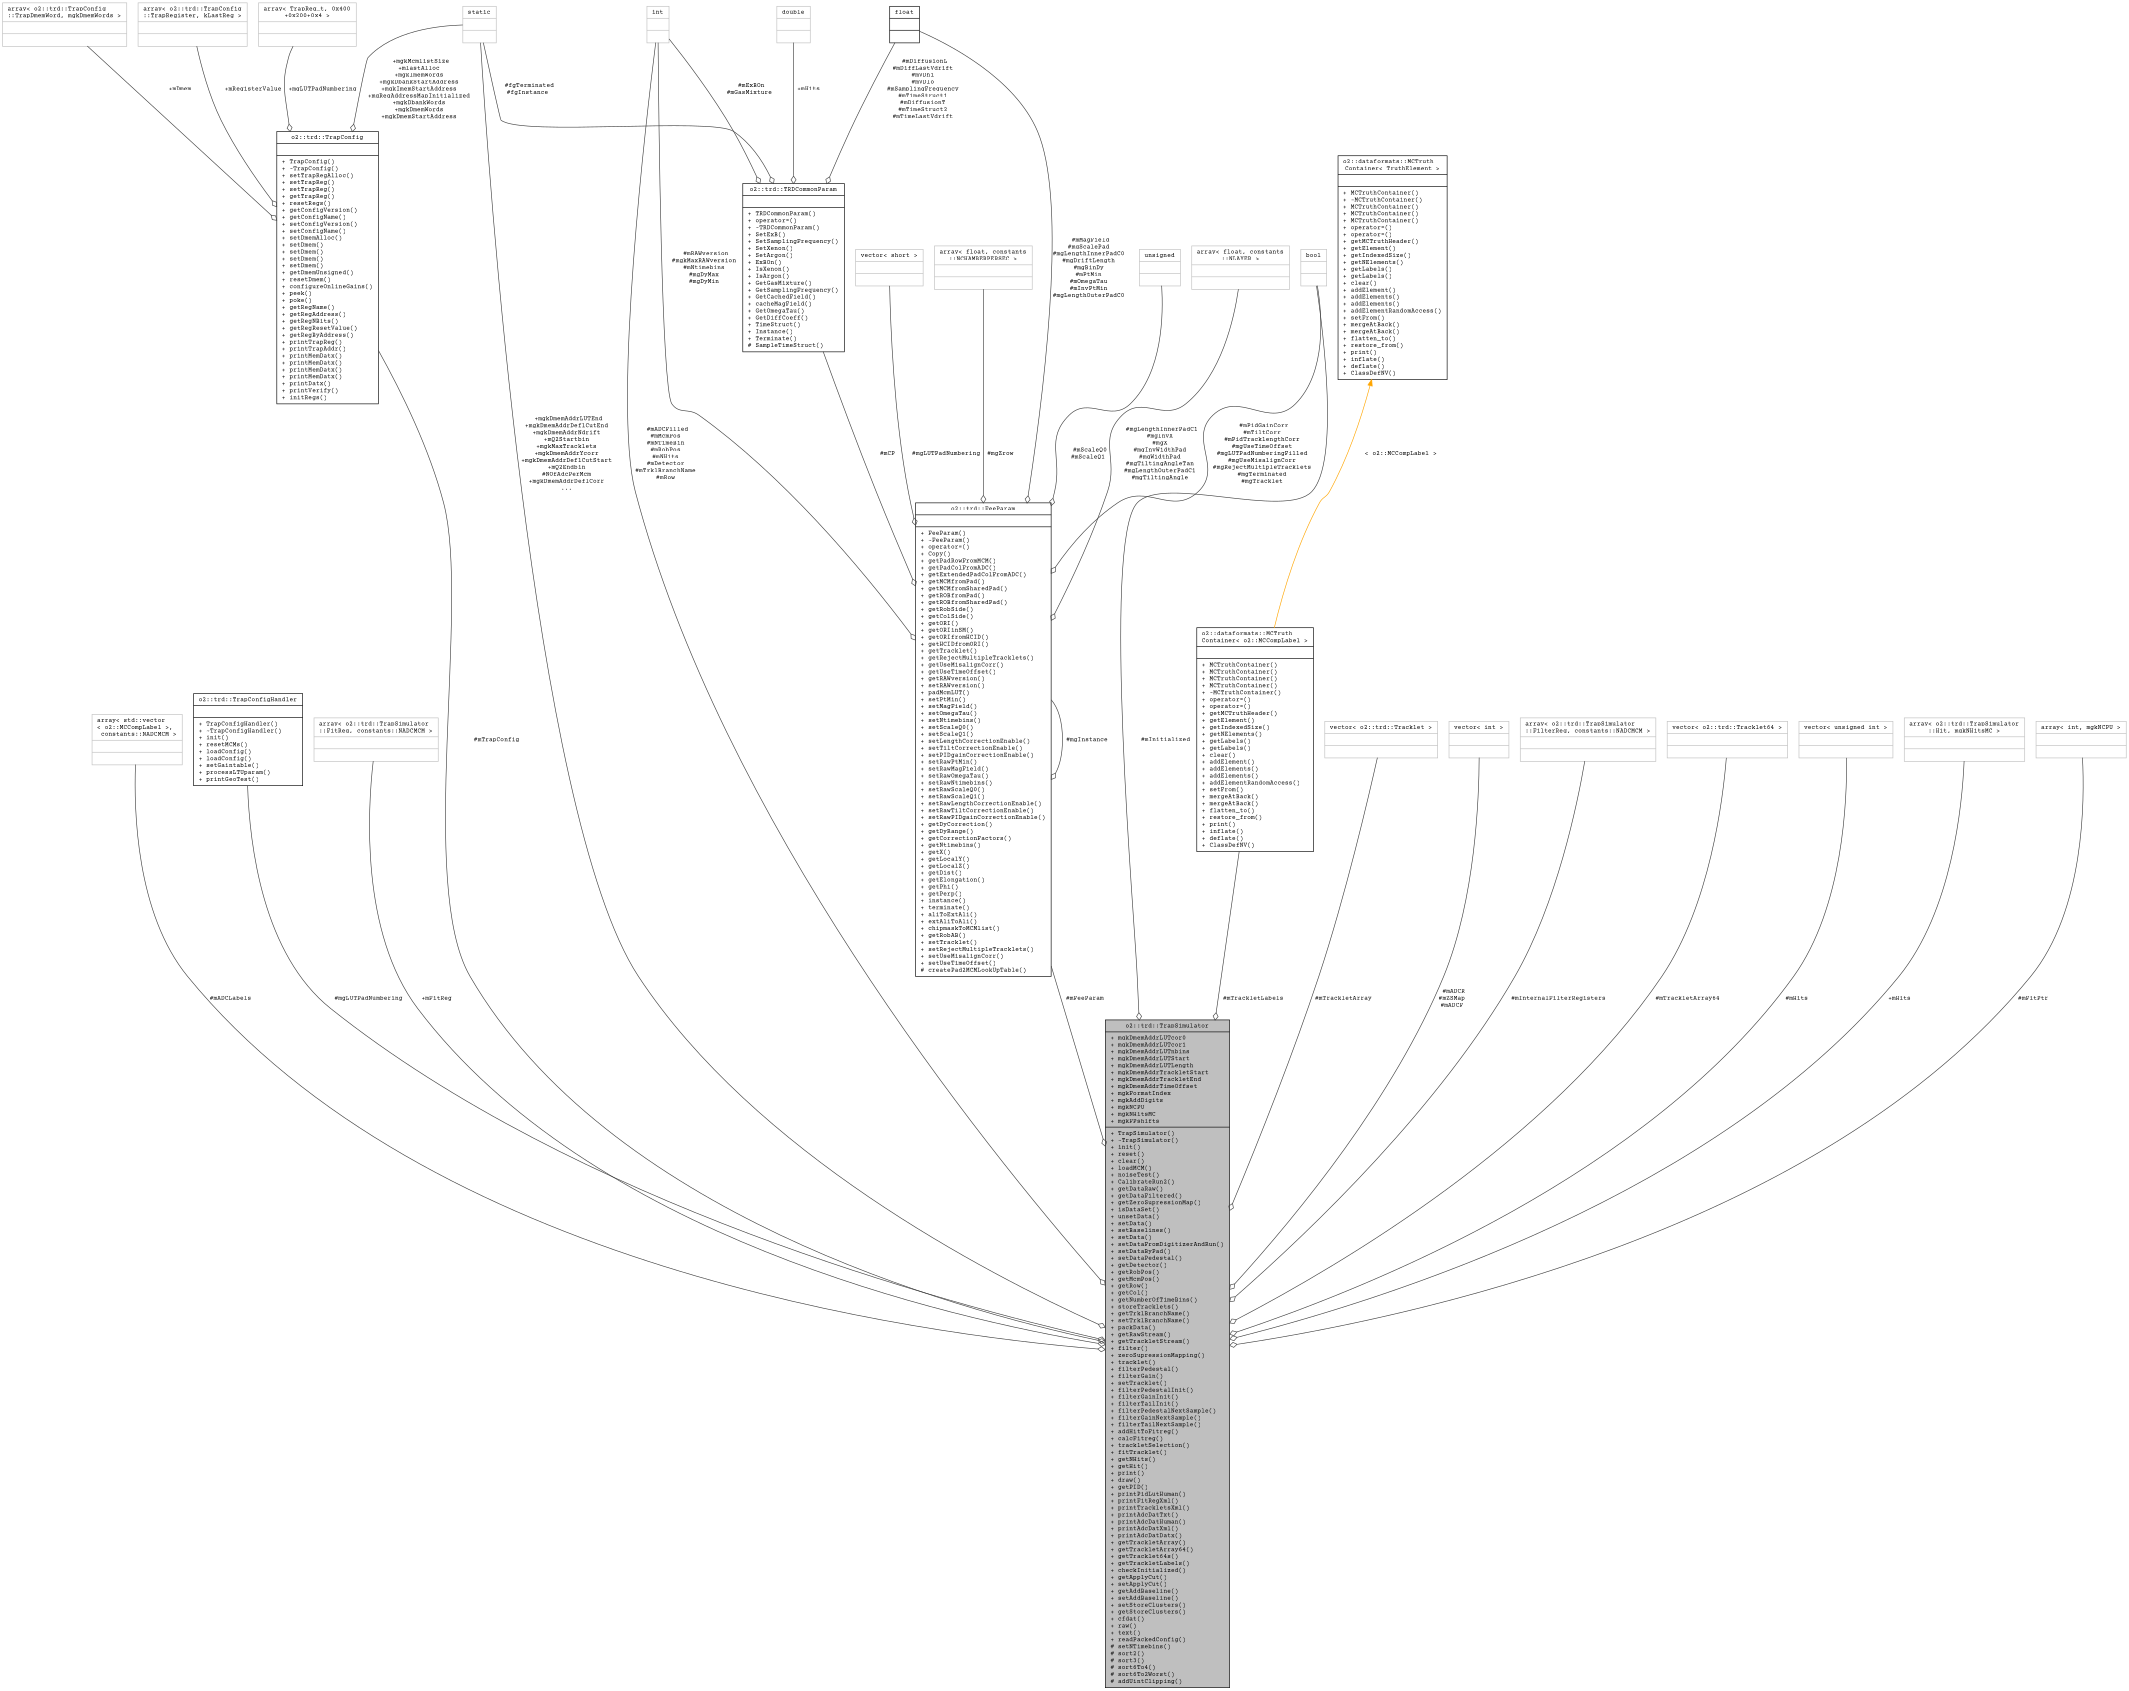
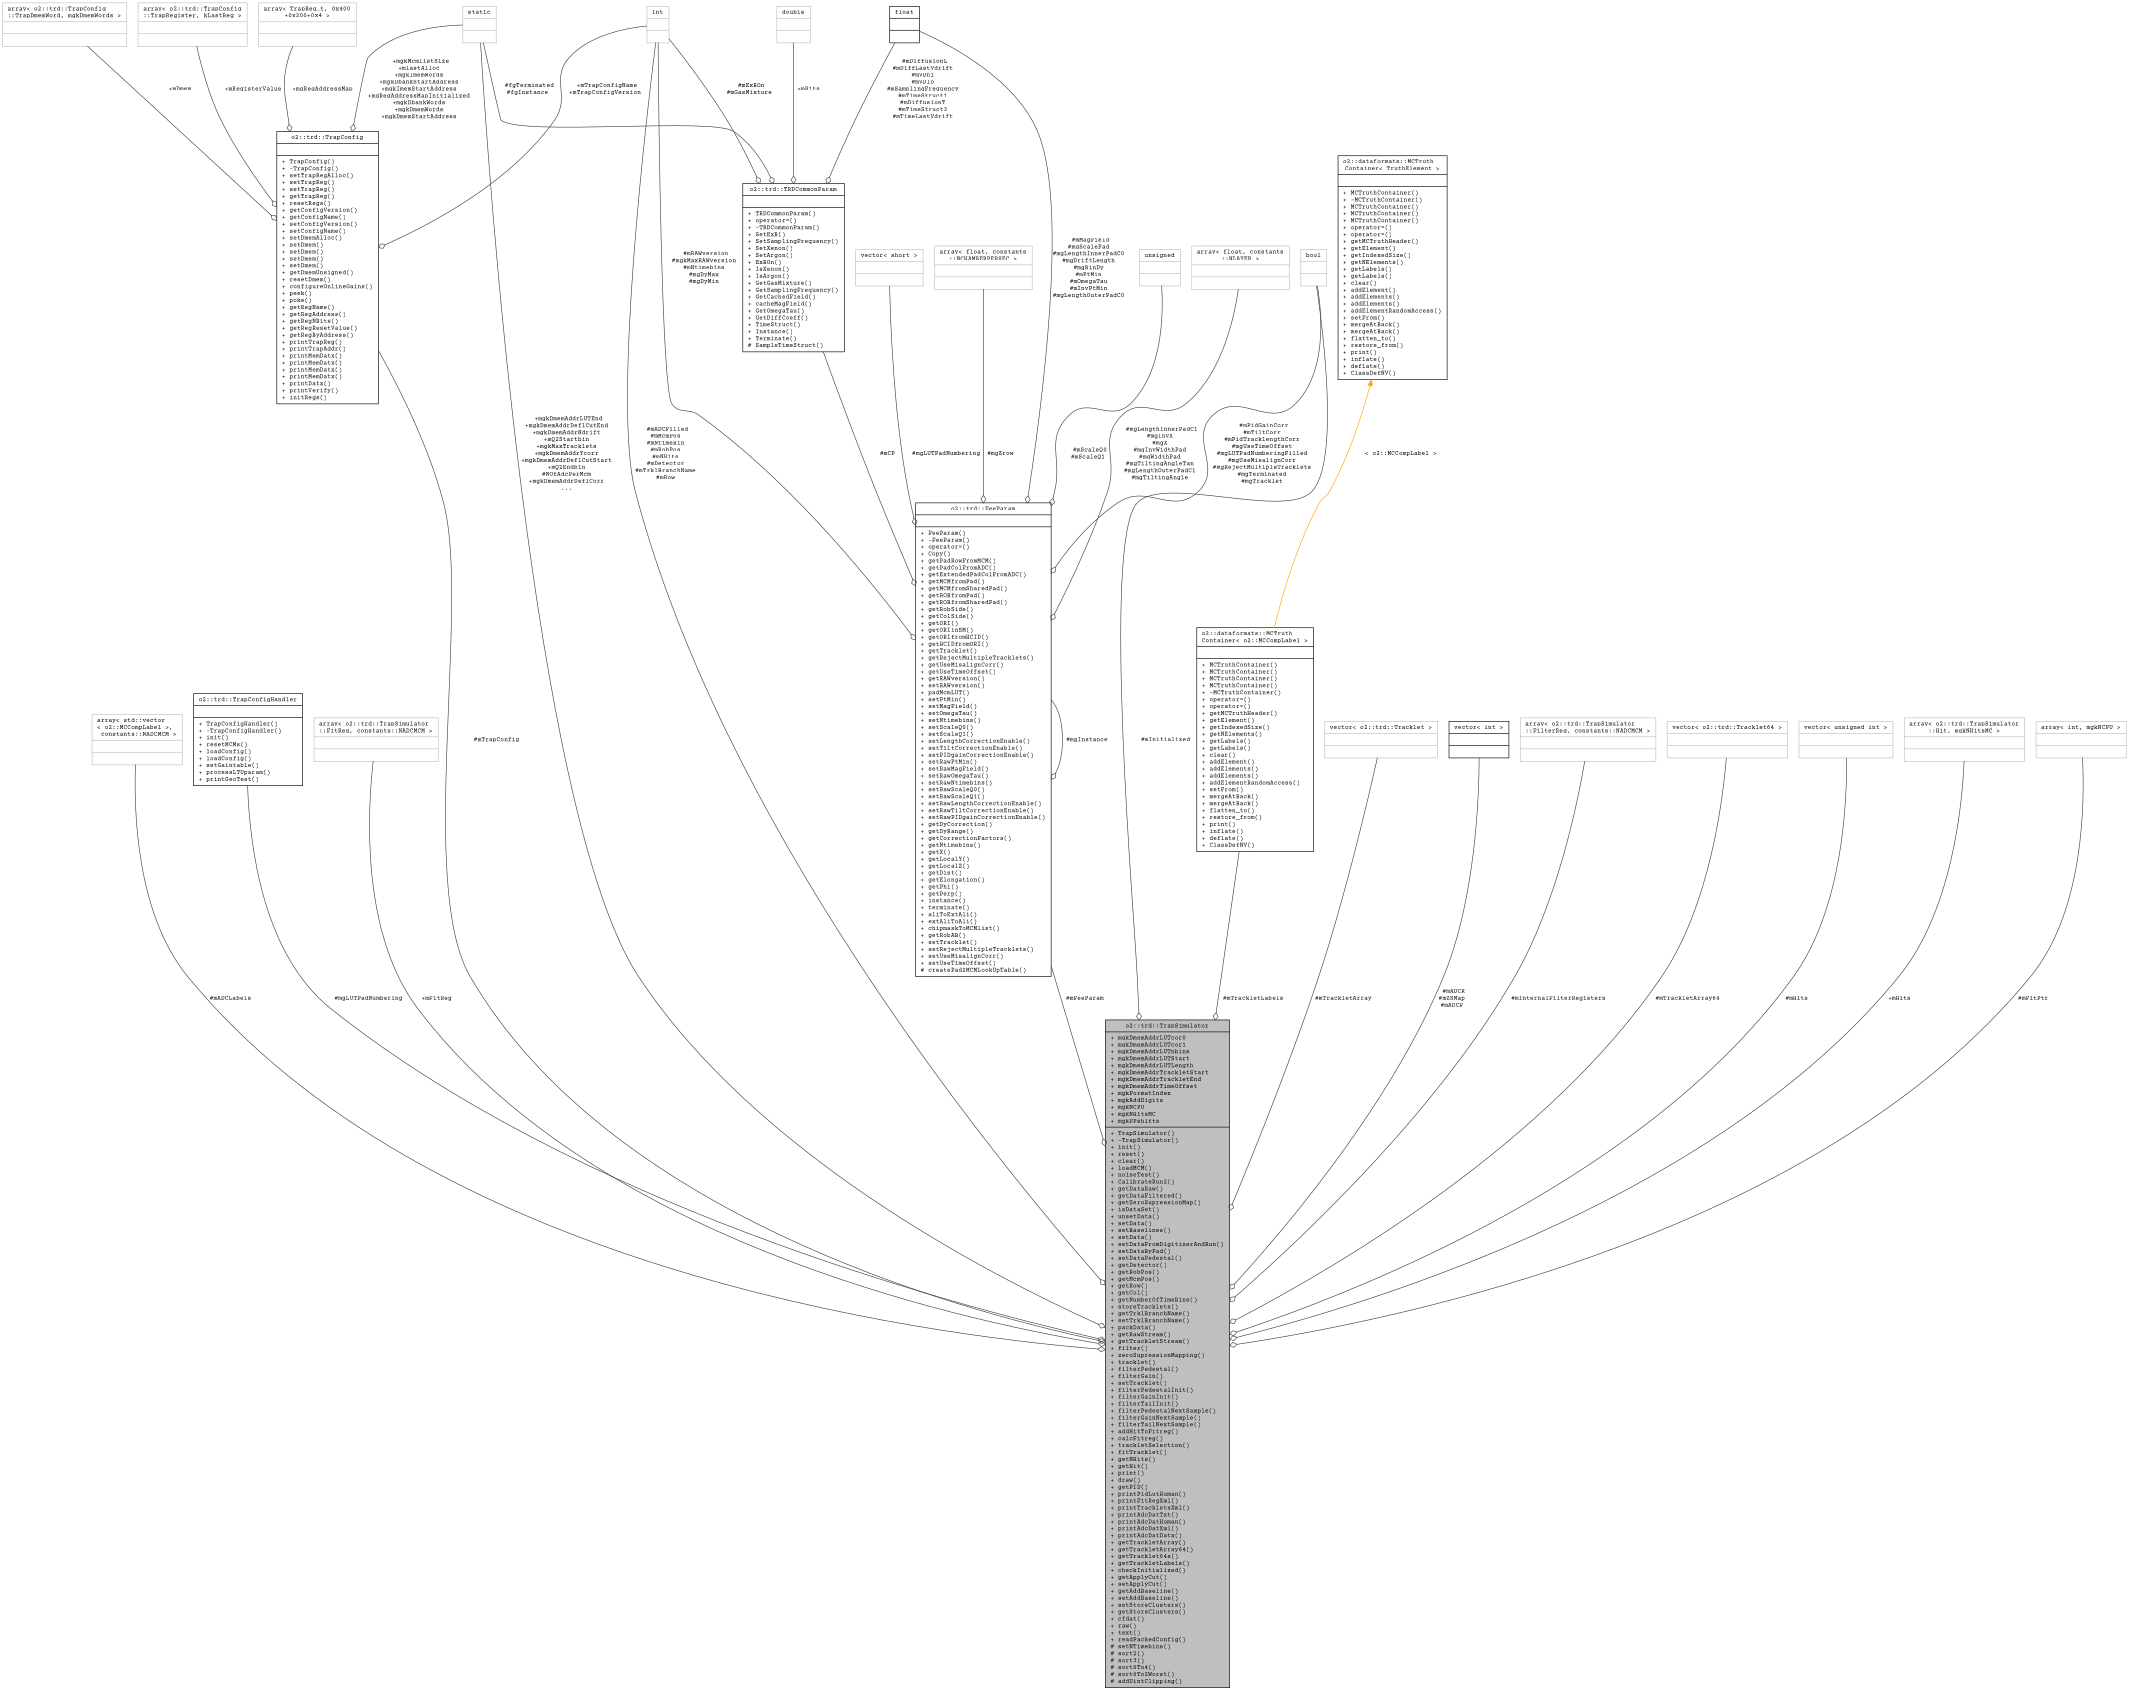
edge "array< TrapReg_t, 0x400" -> "o2::trd::TrapConfig": label " +mgLUTPadNumbering" -> " +mgRegAddressMap"
edge "int" -> "o2::trd::TrapConfig": added, label "+mTrapConfigName +mTrapConfigVersion"
node "vector< int >": color grey75 -> black
